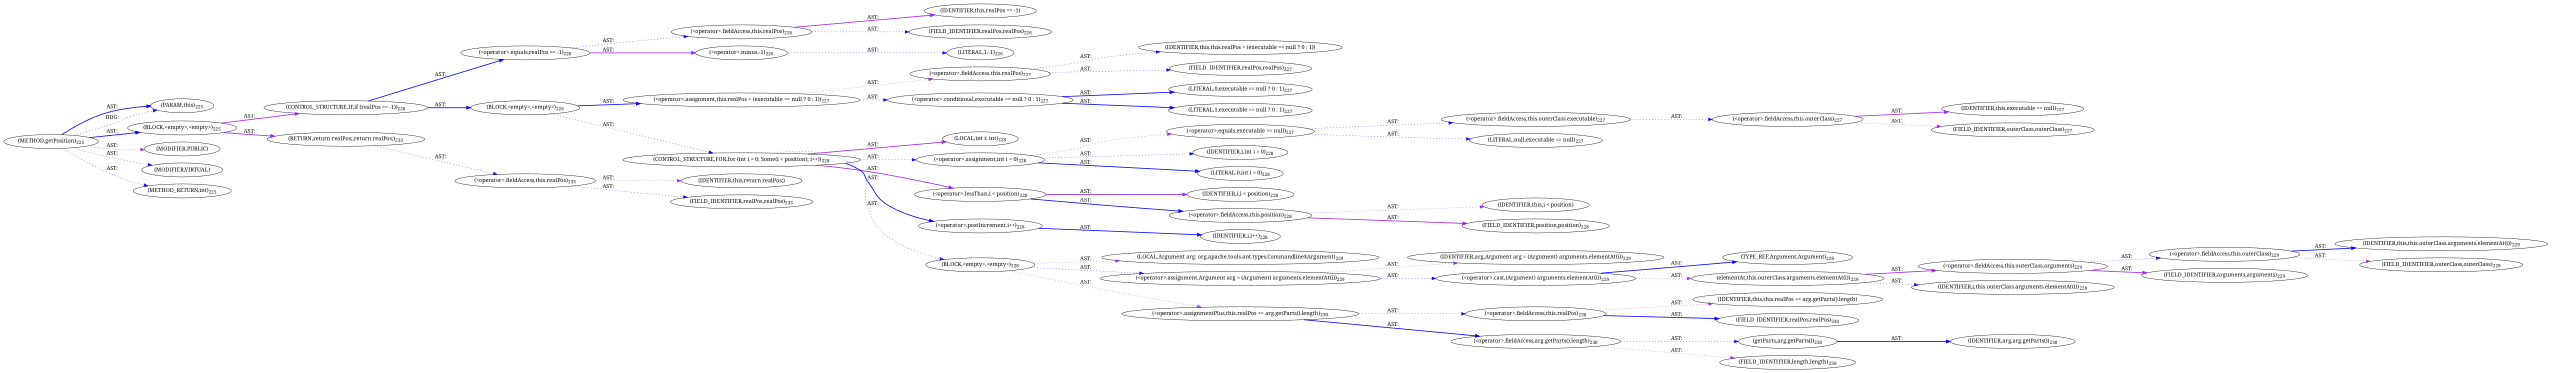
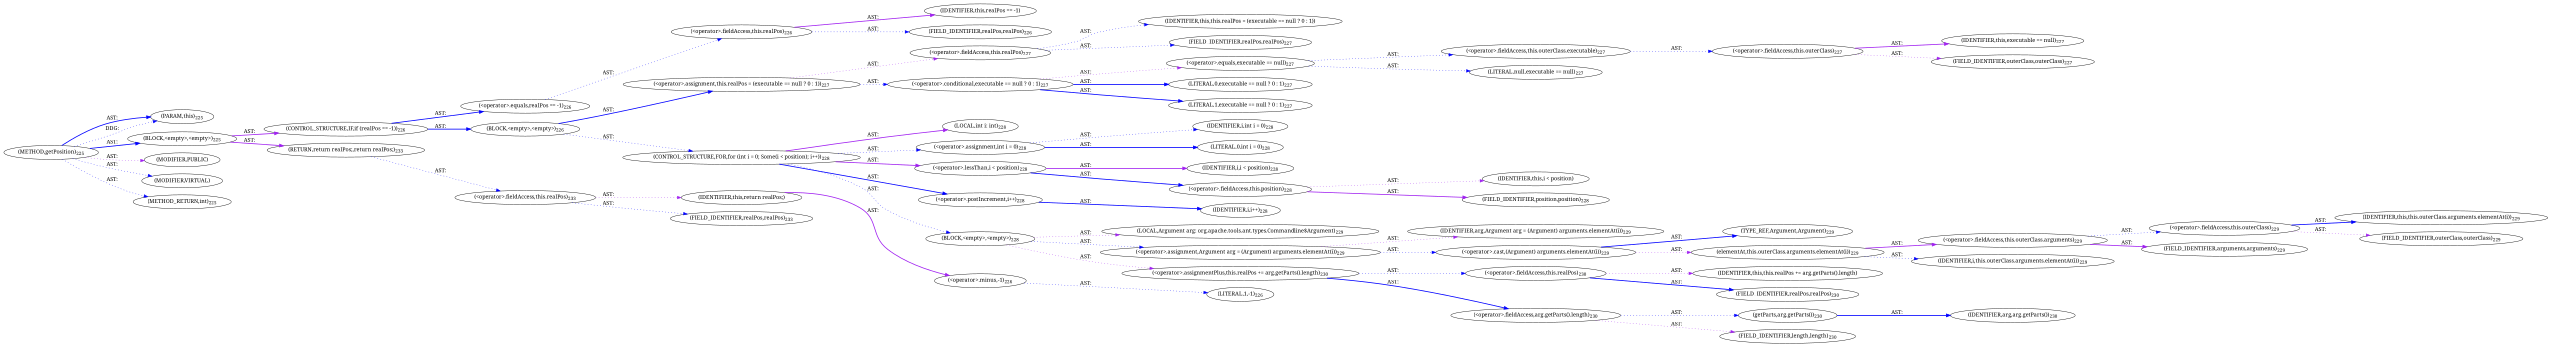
edge "(<operator>.equals,realPos == -1)" -> "(<operator>.minus,-1)": now "(IDENTIFIER,this,return realPos;)" -> "(<operator>.minus,-1)"
edge "(<operator>.assignment,int i = 0)" -> "(<operator>.equals,executable == null)": now "(<operator>.conditional,executable == null ? 0 : 1)" -> "(<operator>.equals,executable == null)"
